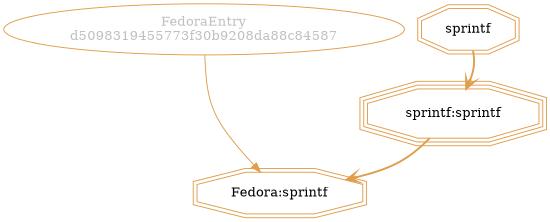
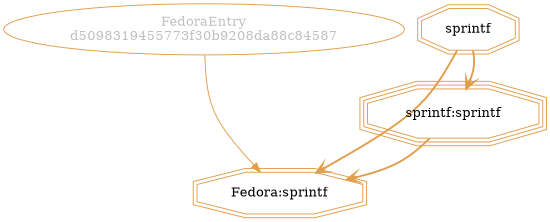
edge "sprintf" -> "Fedora:sprintf": added
